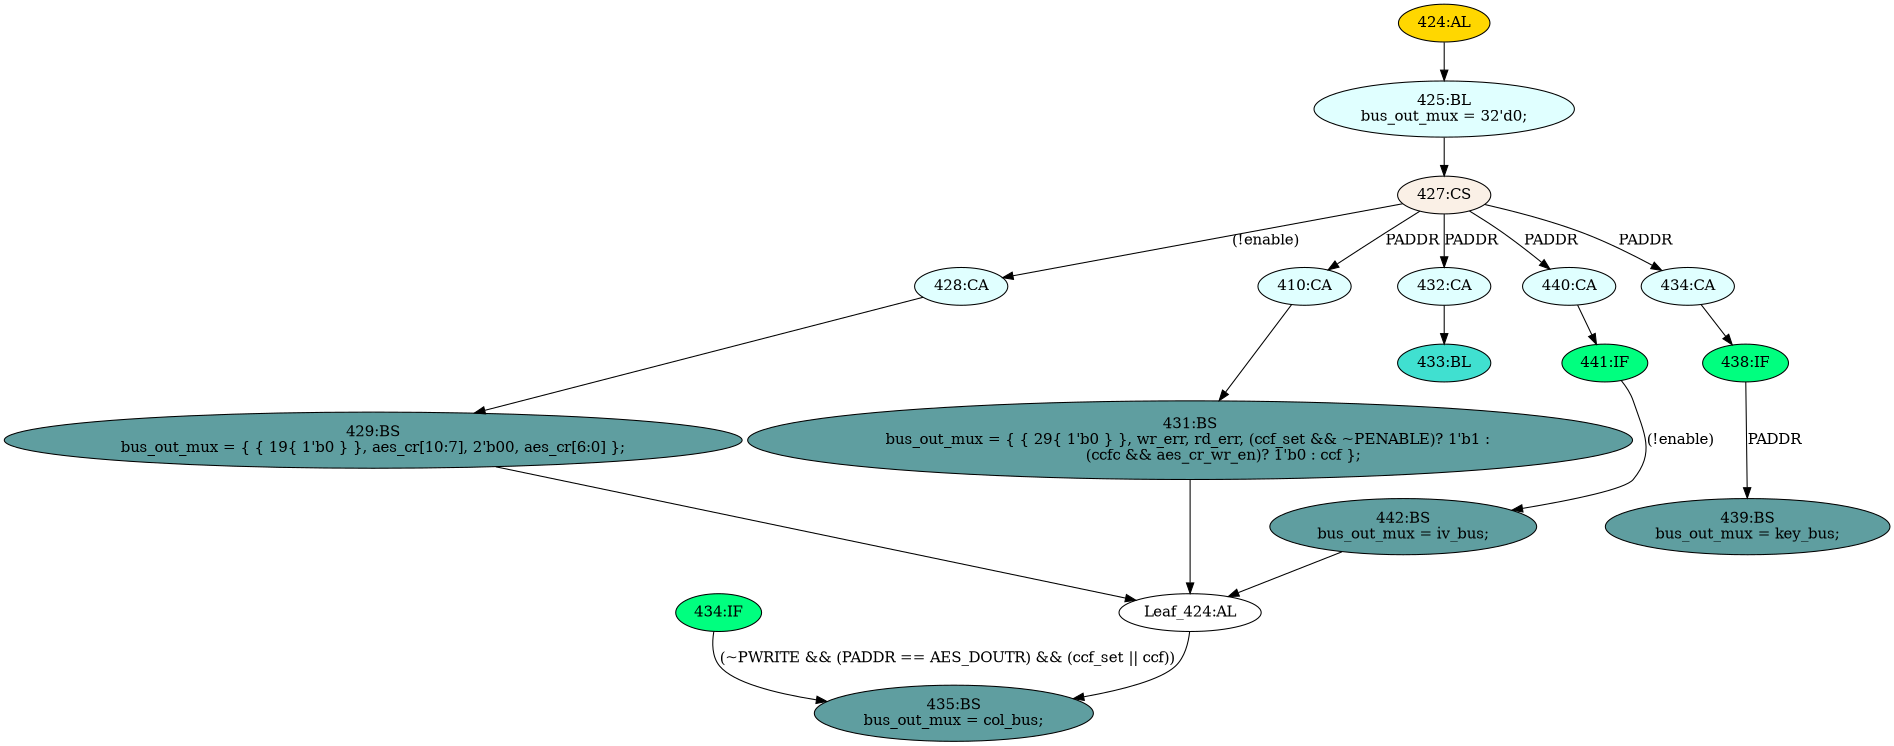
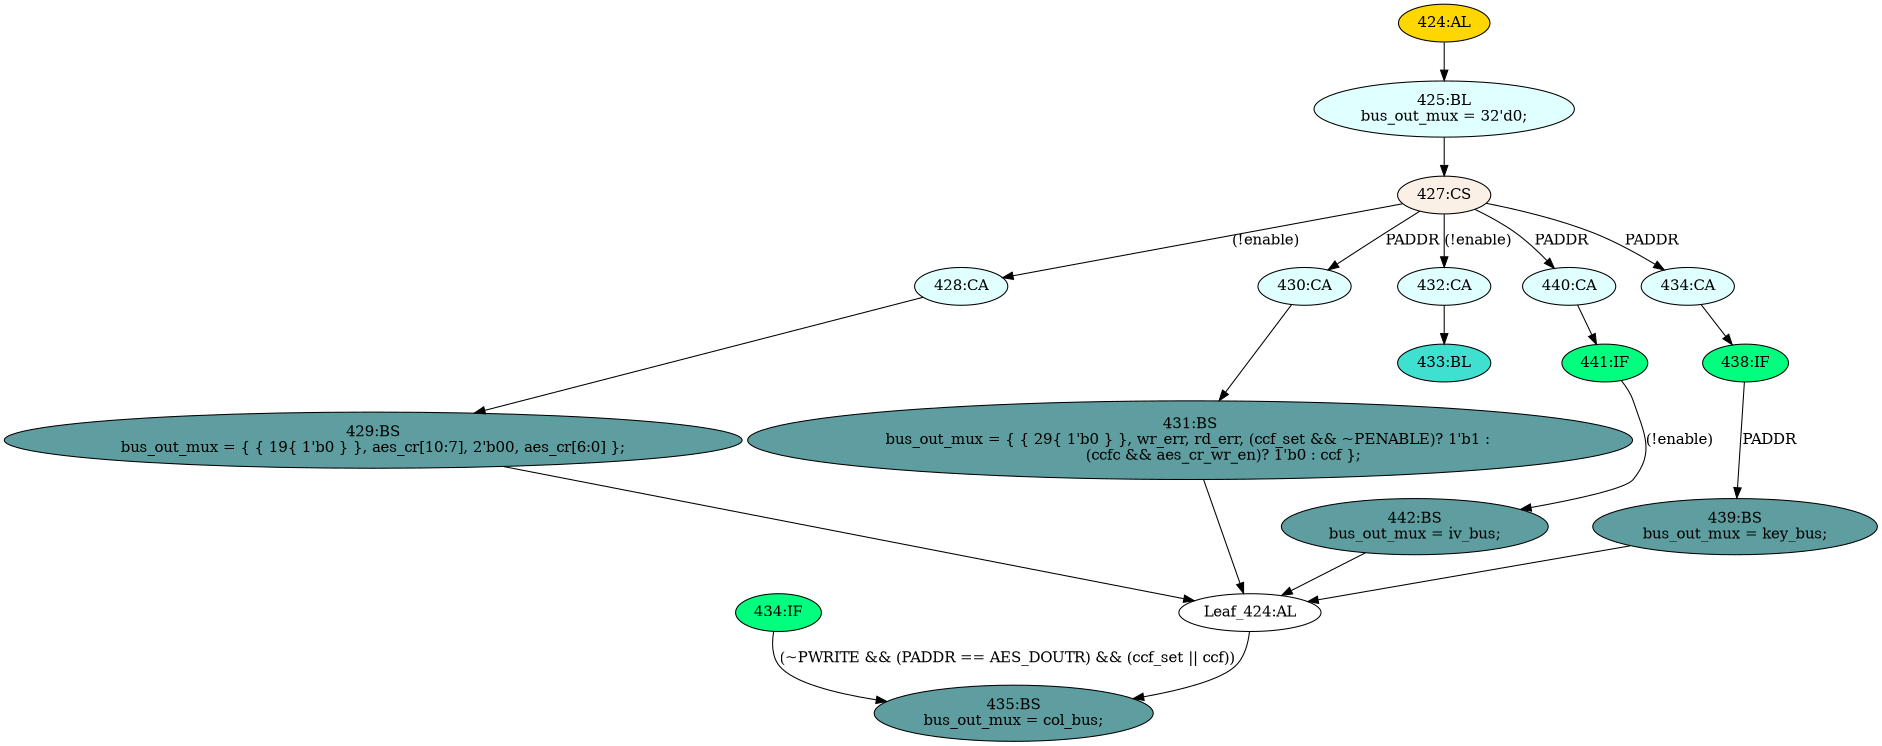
edge "427:CS" -> "432:CA": label "PADDR" -> "(!enable)"
node "410:CA": label "410:CA" -> "430:CA"
edge "439:BS bus_out_mux = key_bus;" -> "Leaf_424:AL": added
